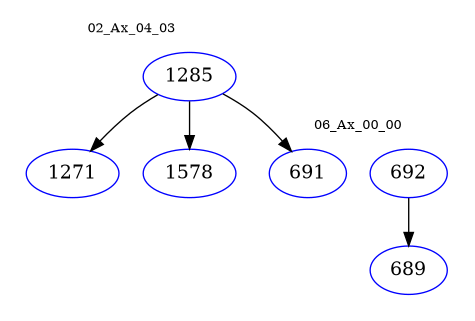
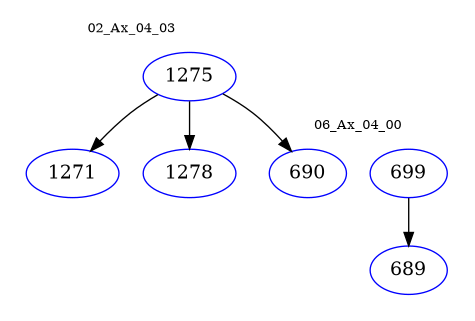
node "1285": label "1285" -> "1275"
cluster "06_Ax_00_00": label "06_Ax_00_00" -> "06_Ax_04_00"
node "1578": label "1578" -> "1278"
node "691": label "691" -> "690"
node "692": label "692" -> "699"
